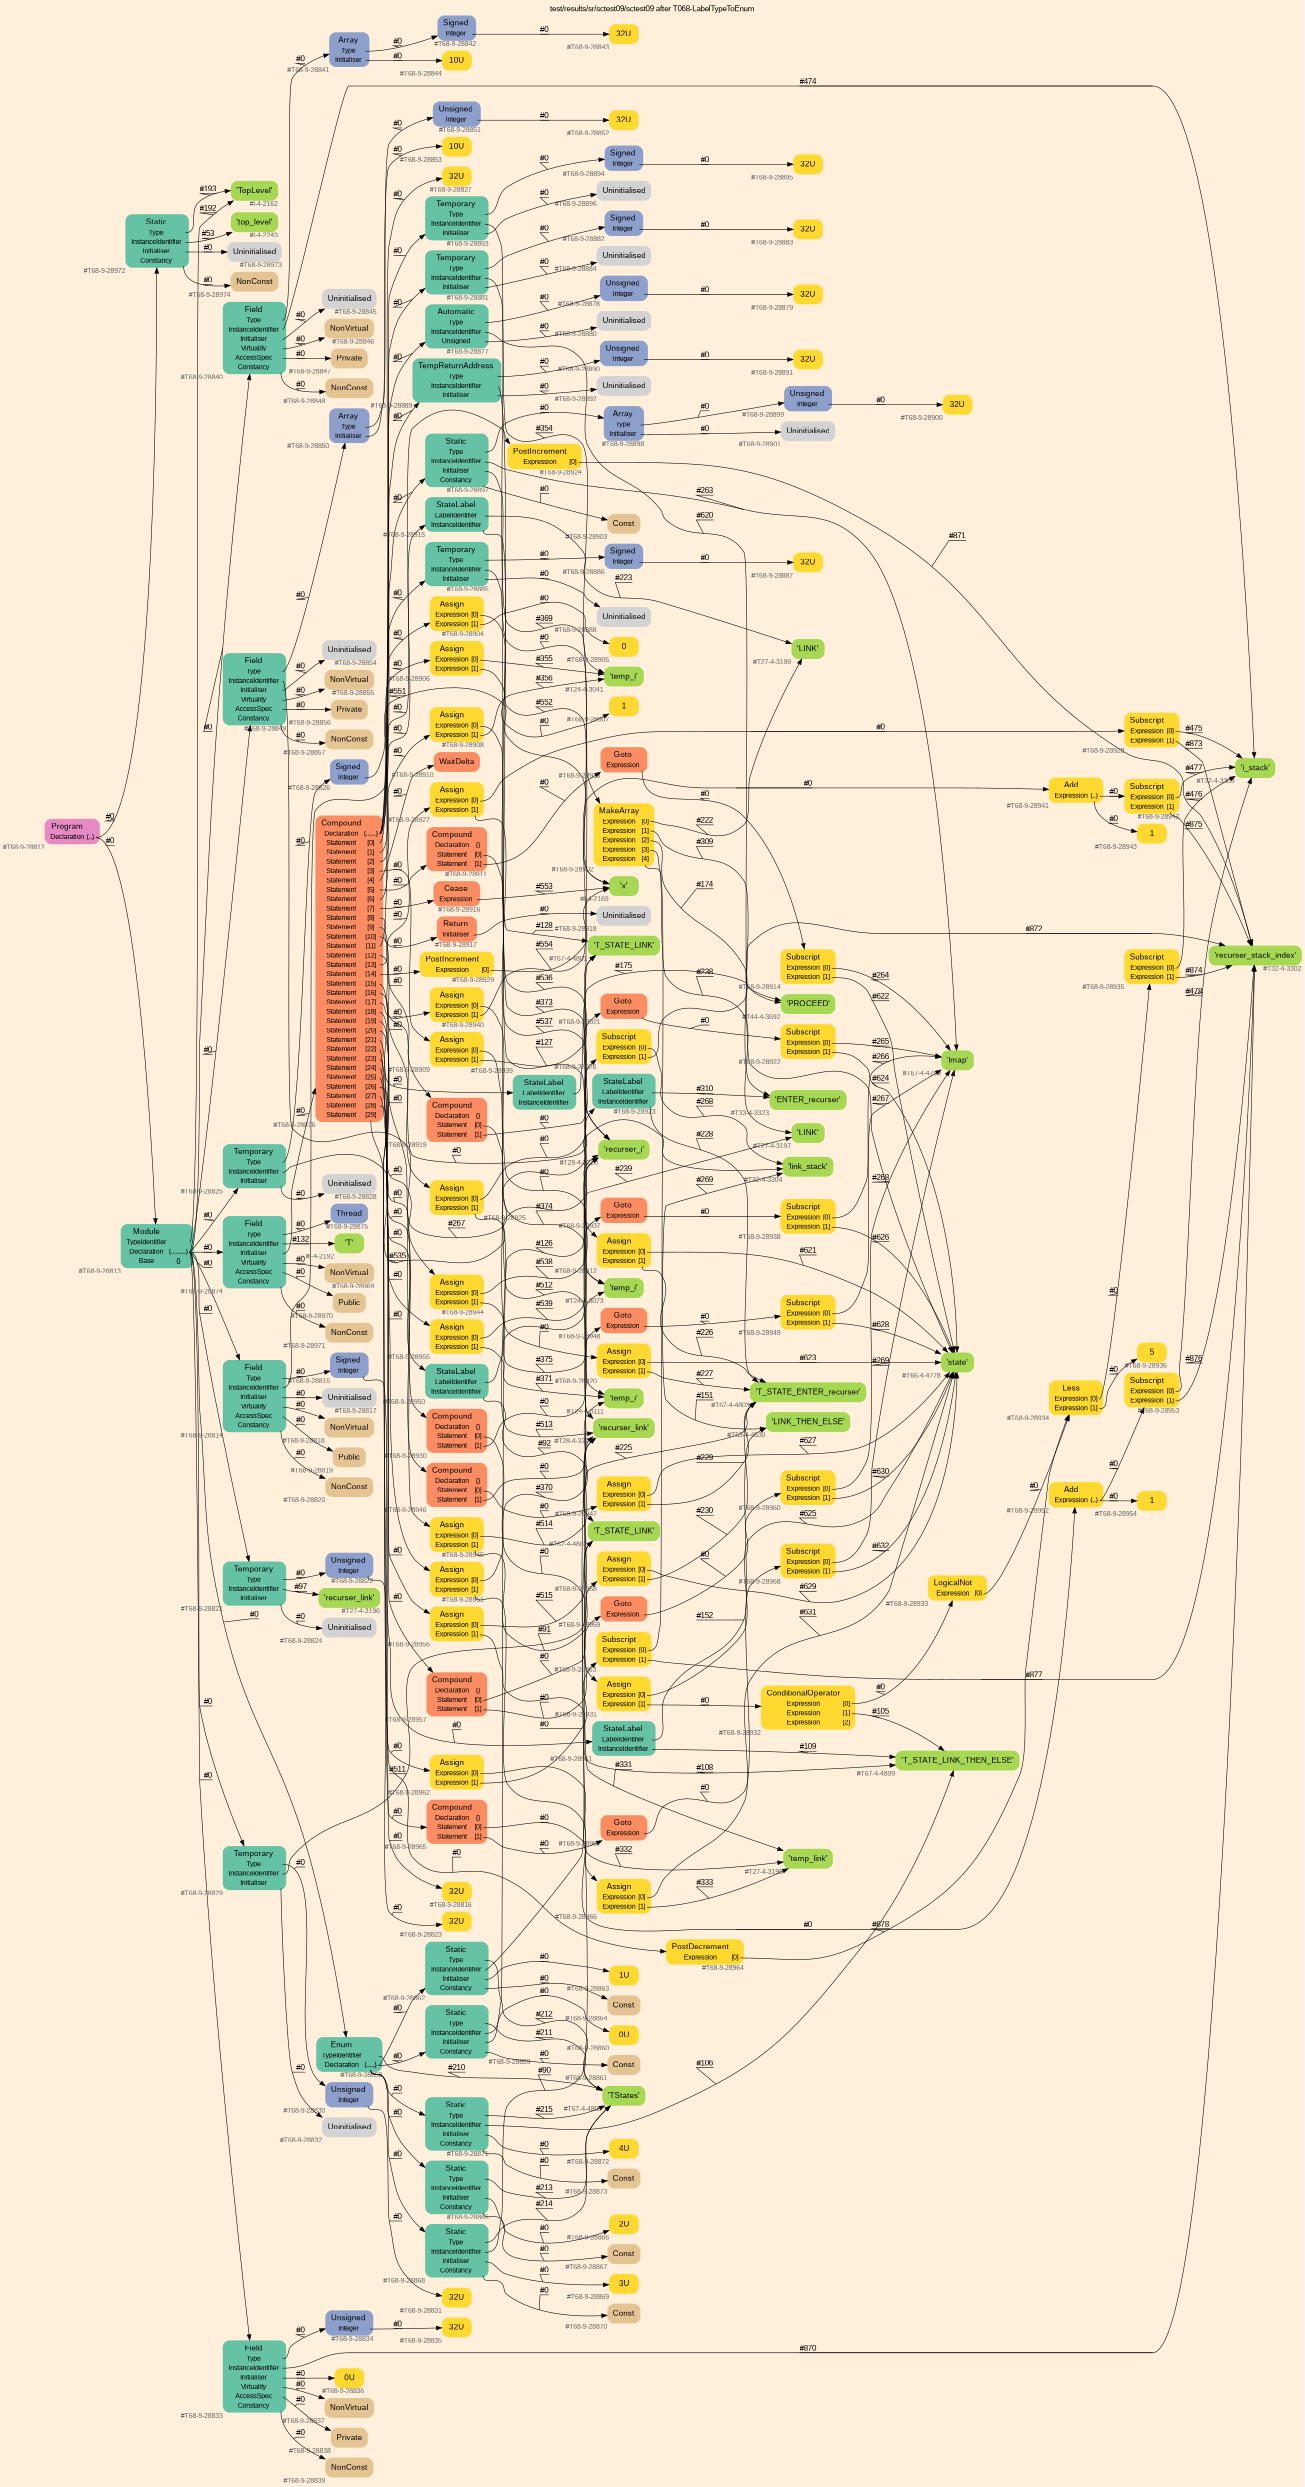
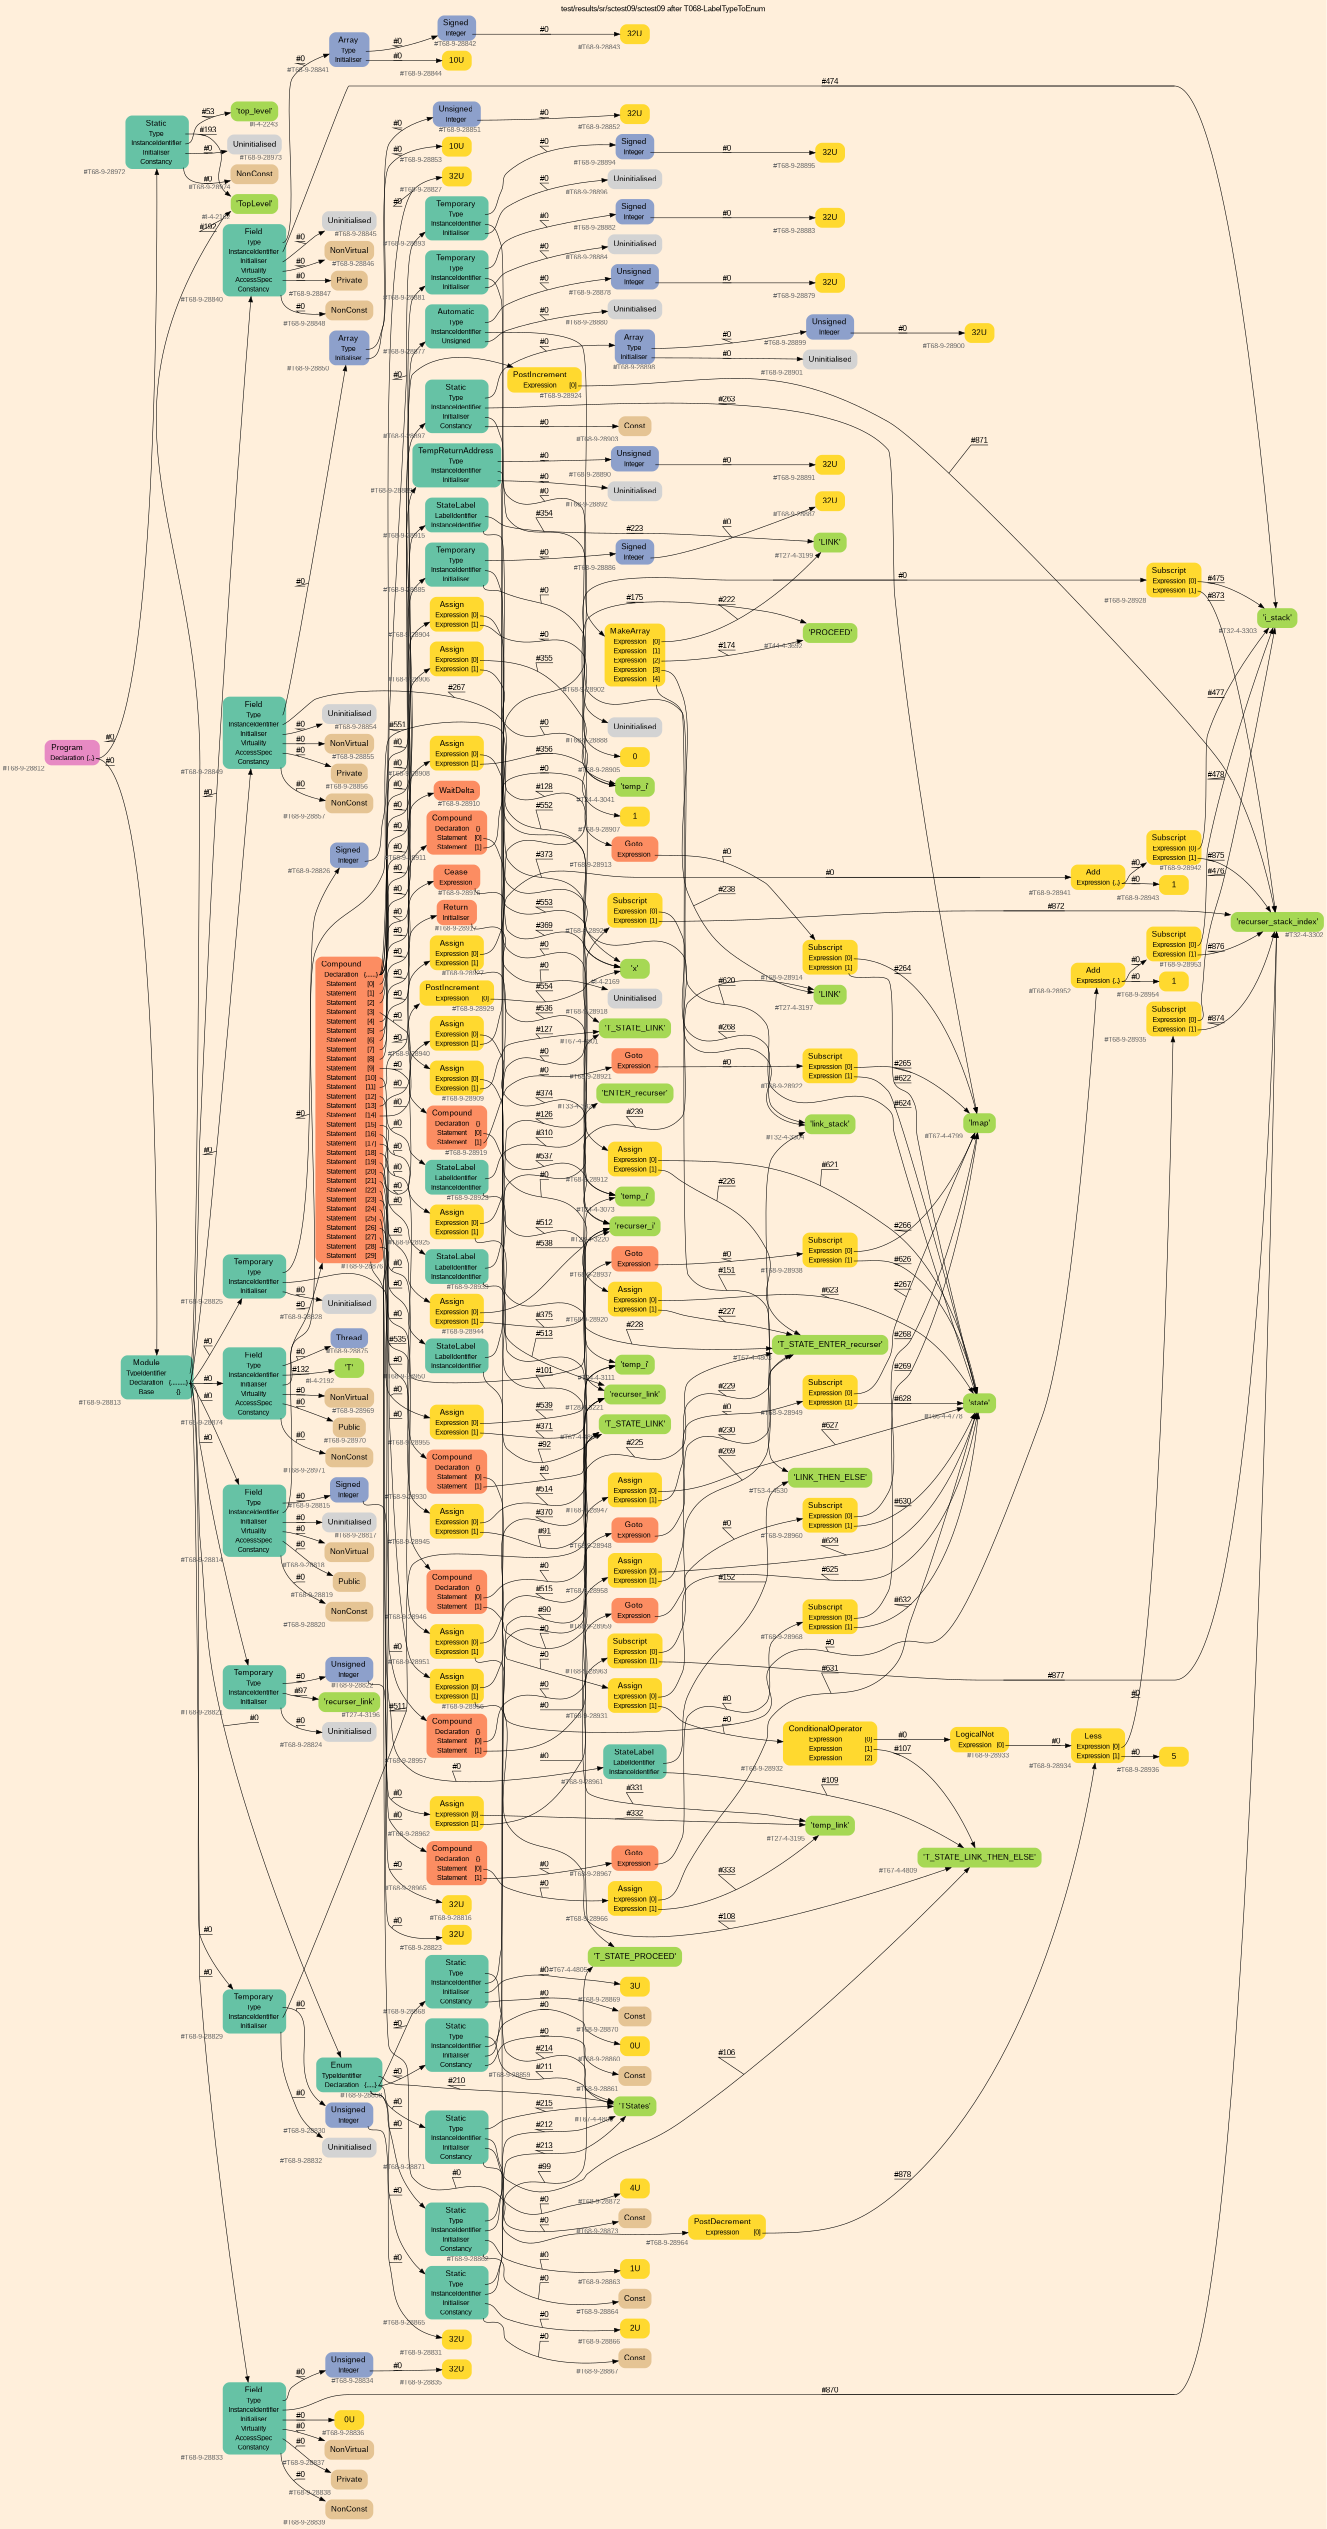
edge "MakeArray" -> "'ENTER_recurser'": removed, label "#309"
edge "ConditionalOperator" -> "'T_STATE_LINK_THEN_ELSE'": label "#105" -> "#107"
node "'T_STATE_PROCEED'": added
